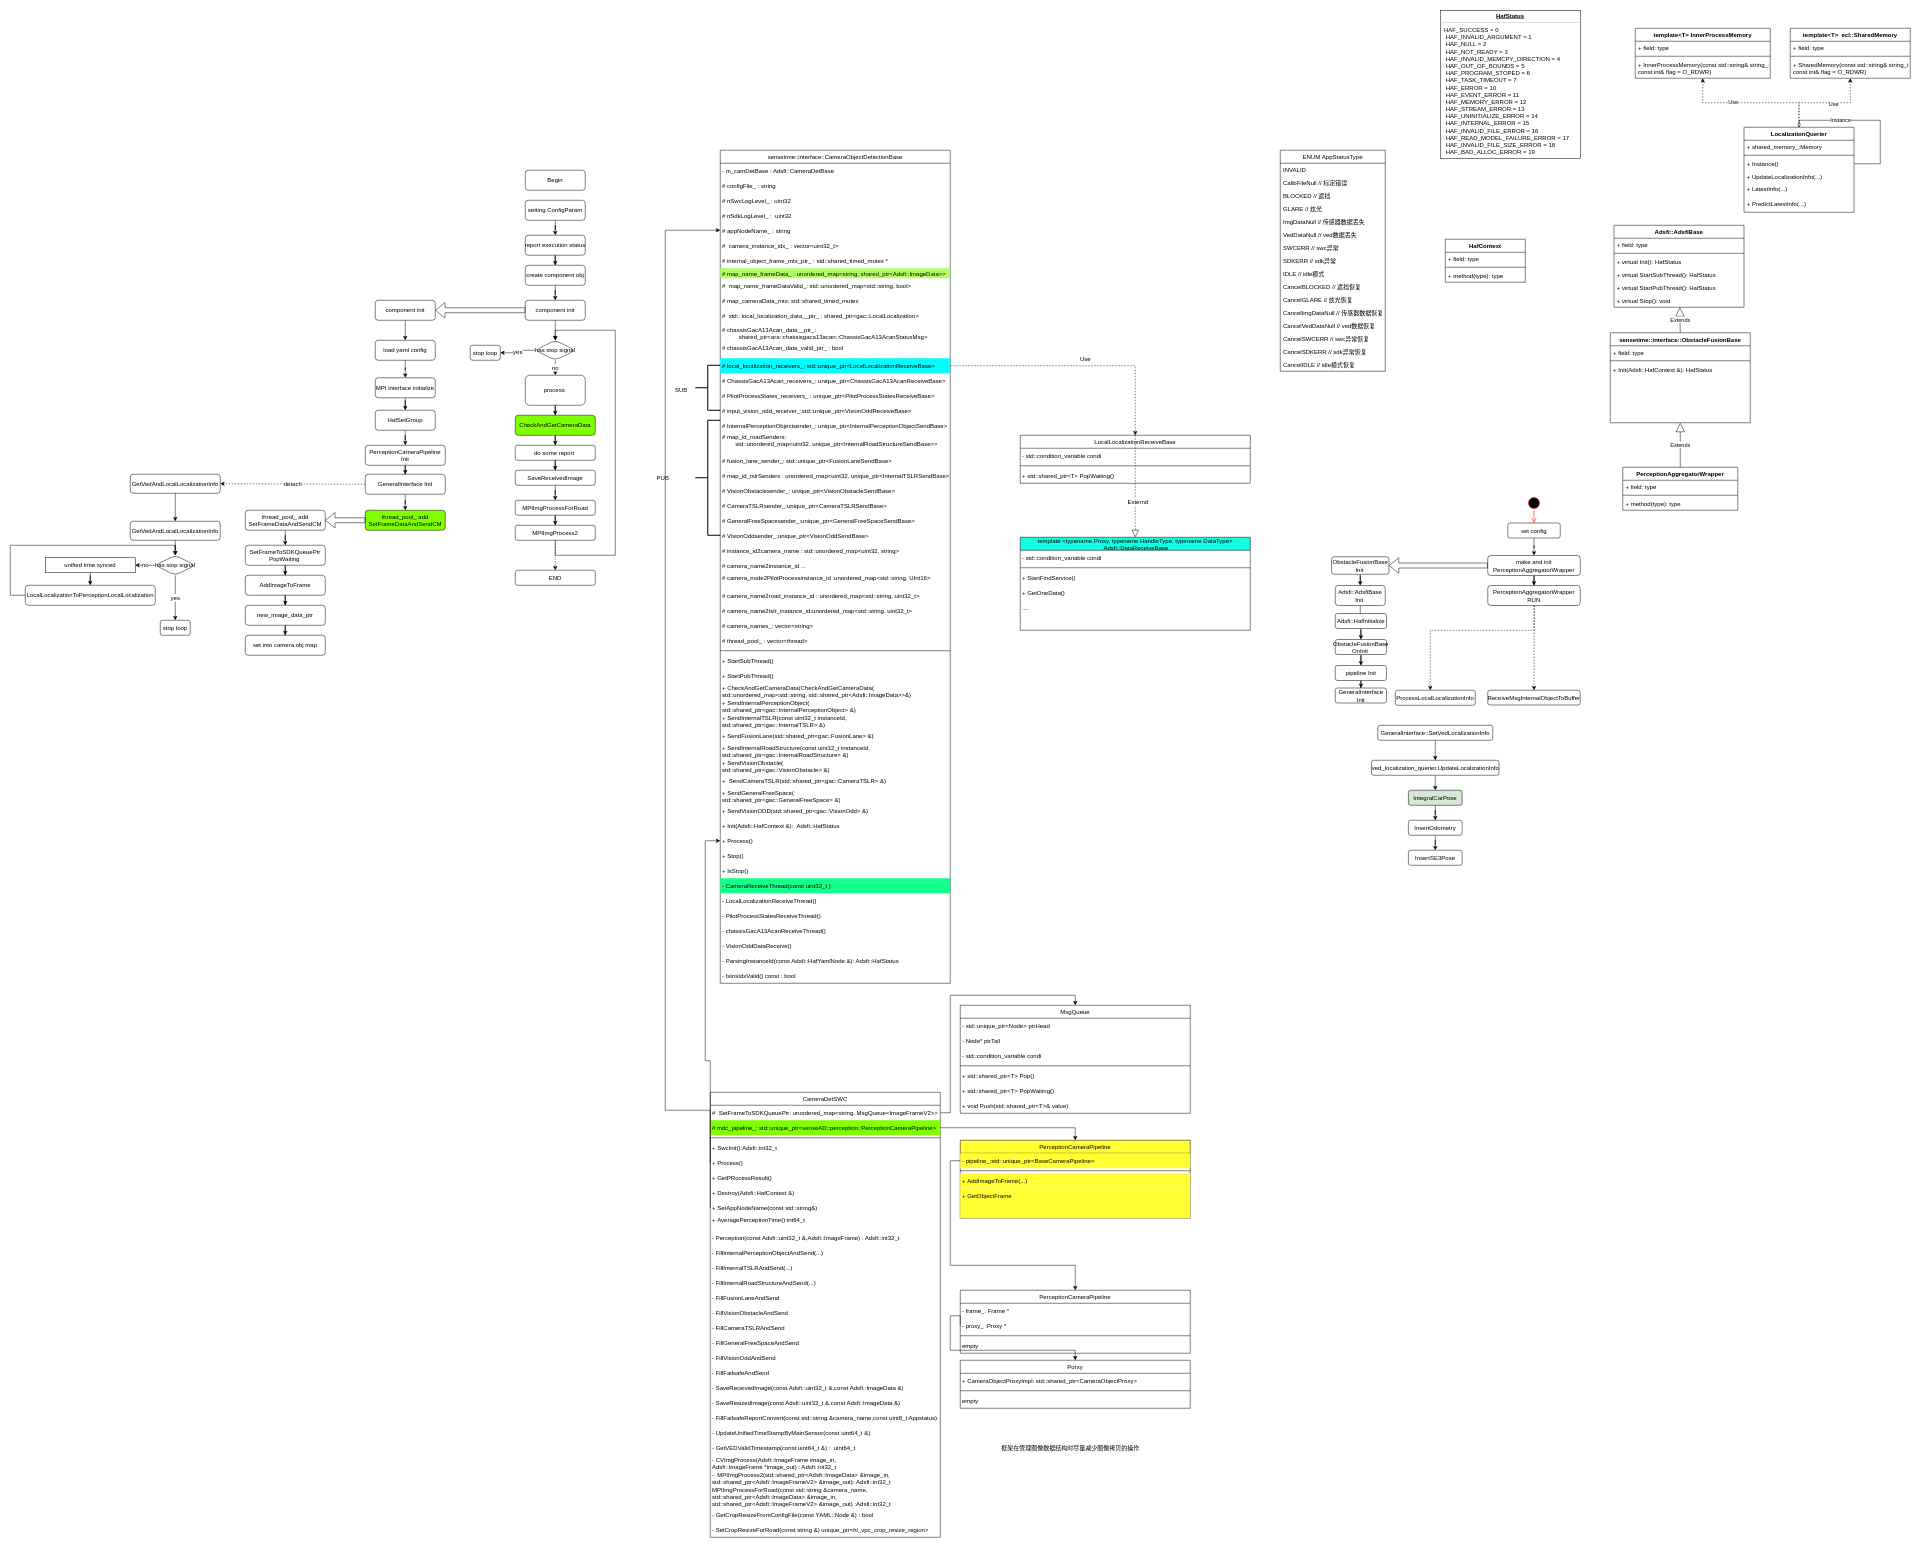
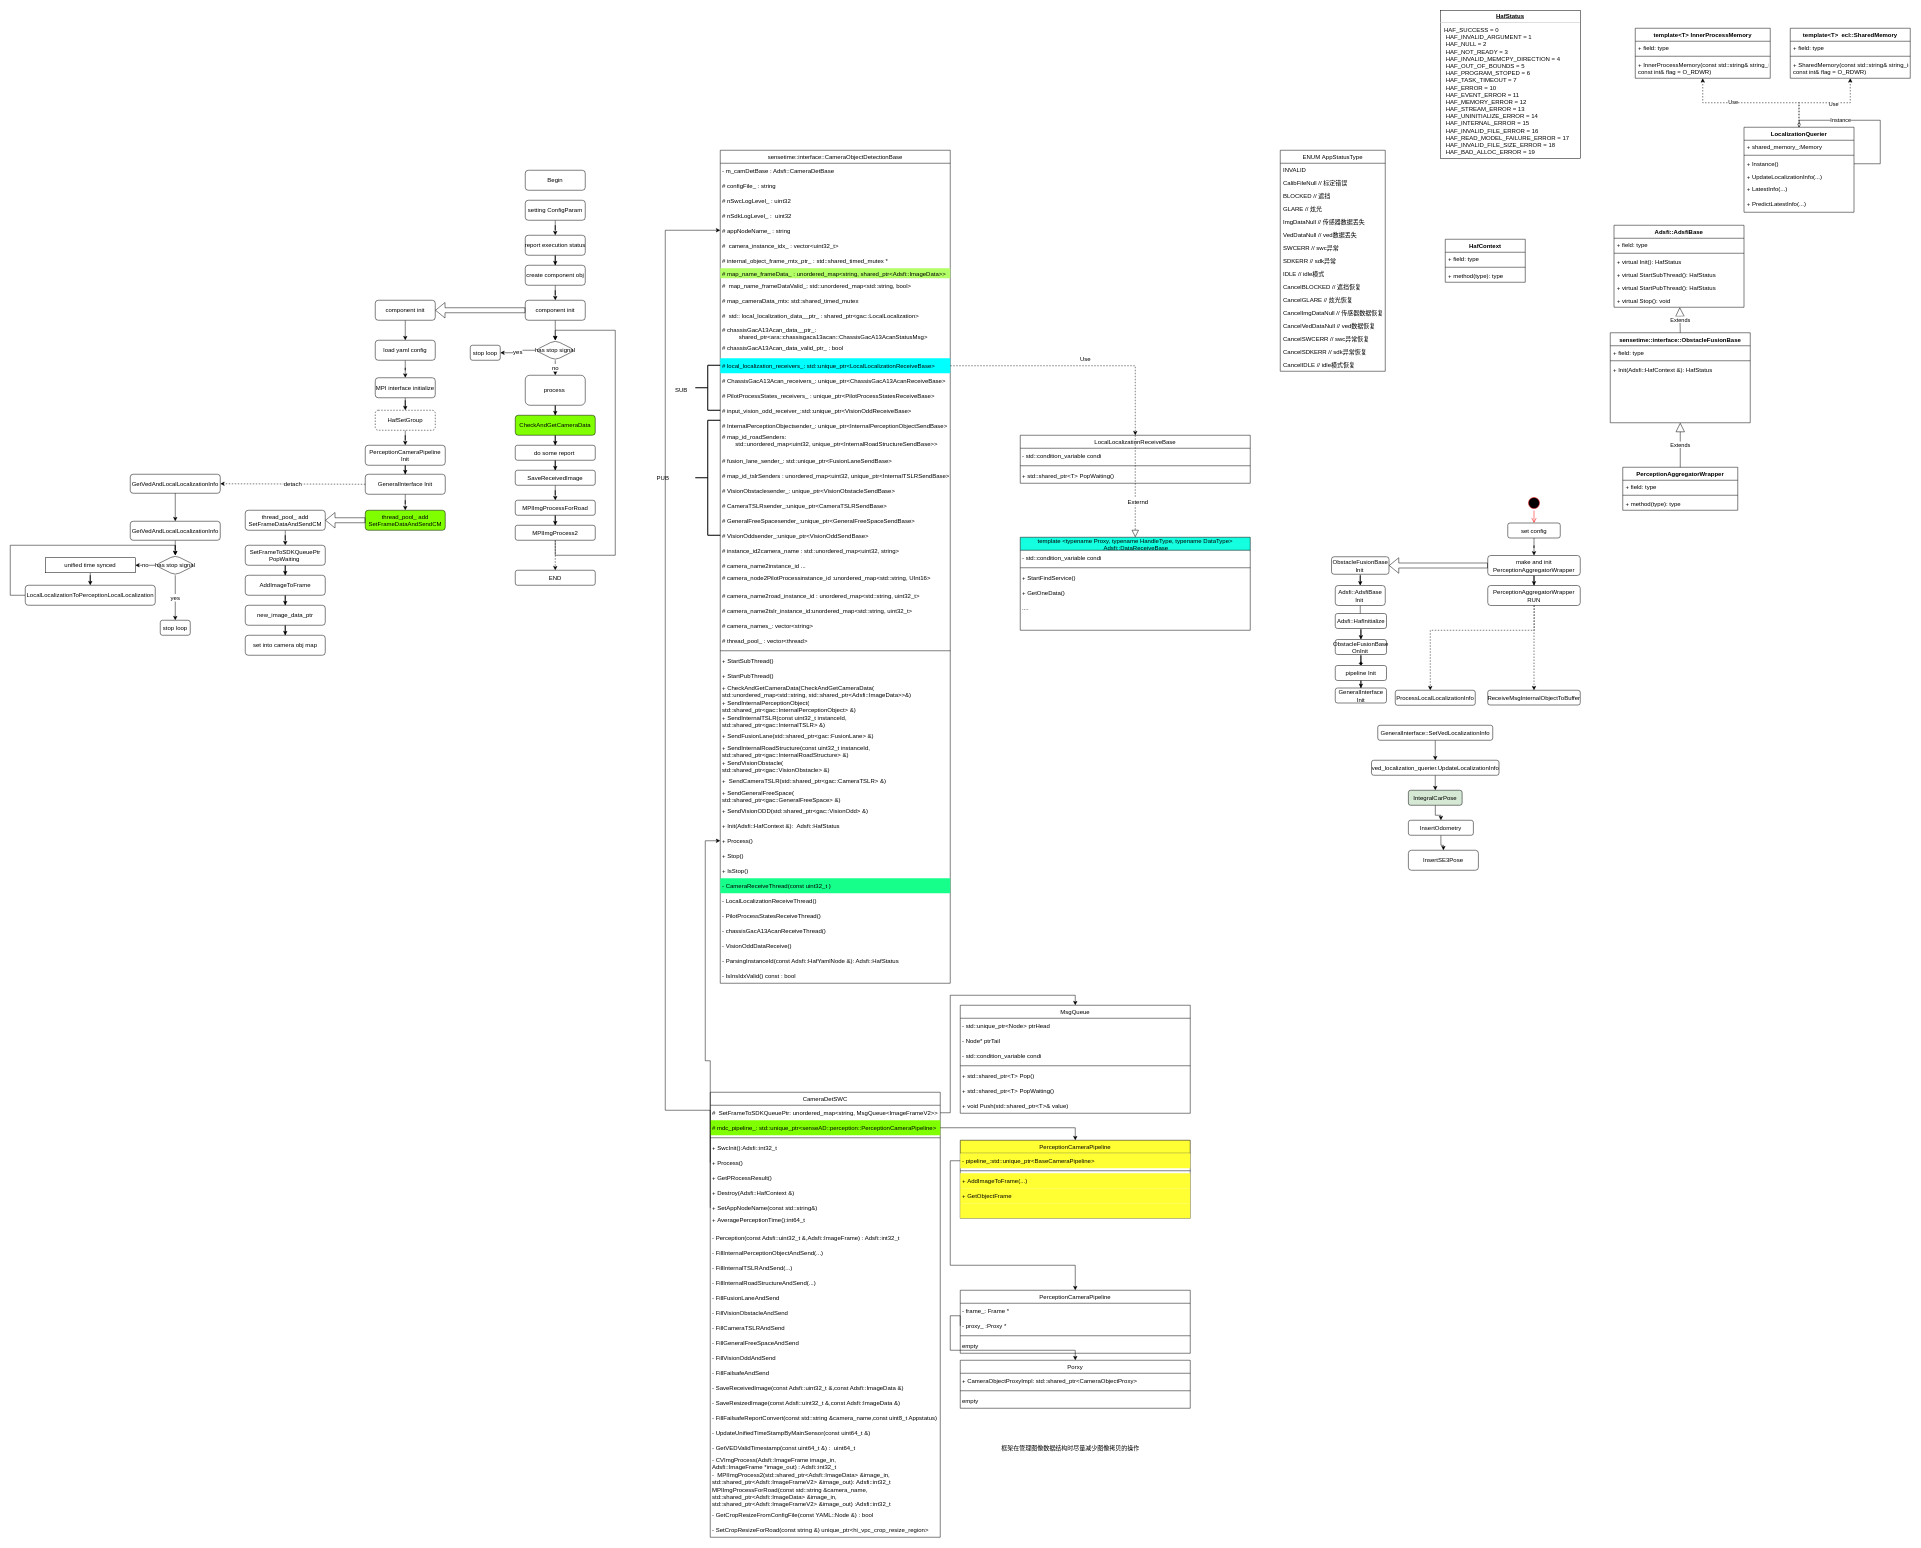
node "HafSetGroup": style solid -> dashed
edge "ObstacleFusionBase OnInit" -> "pipeline Init": arrowhead classic -> diamond
node "InsertOdometry": size 54x15 -> 65x15
node "InsertSE3Pose": size 54x15 -> 70x20
